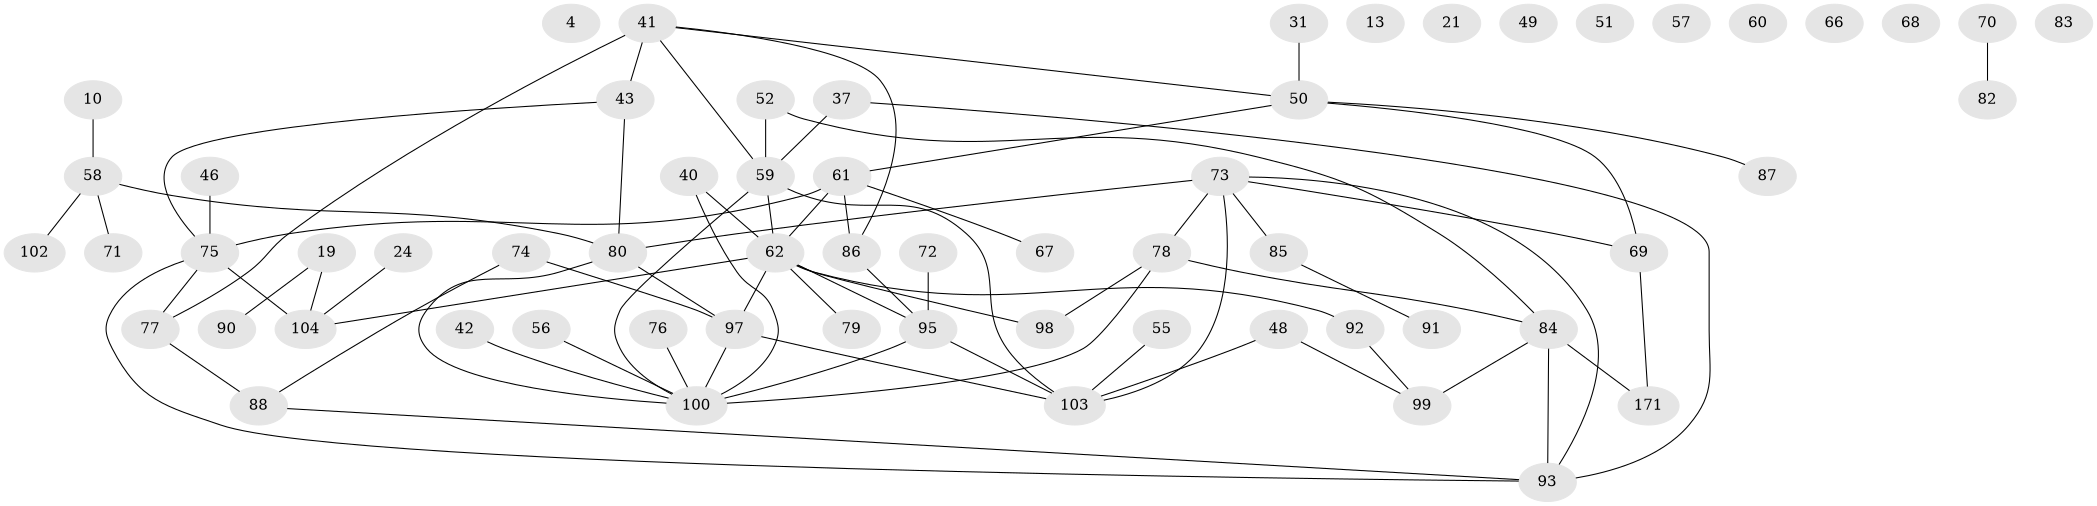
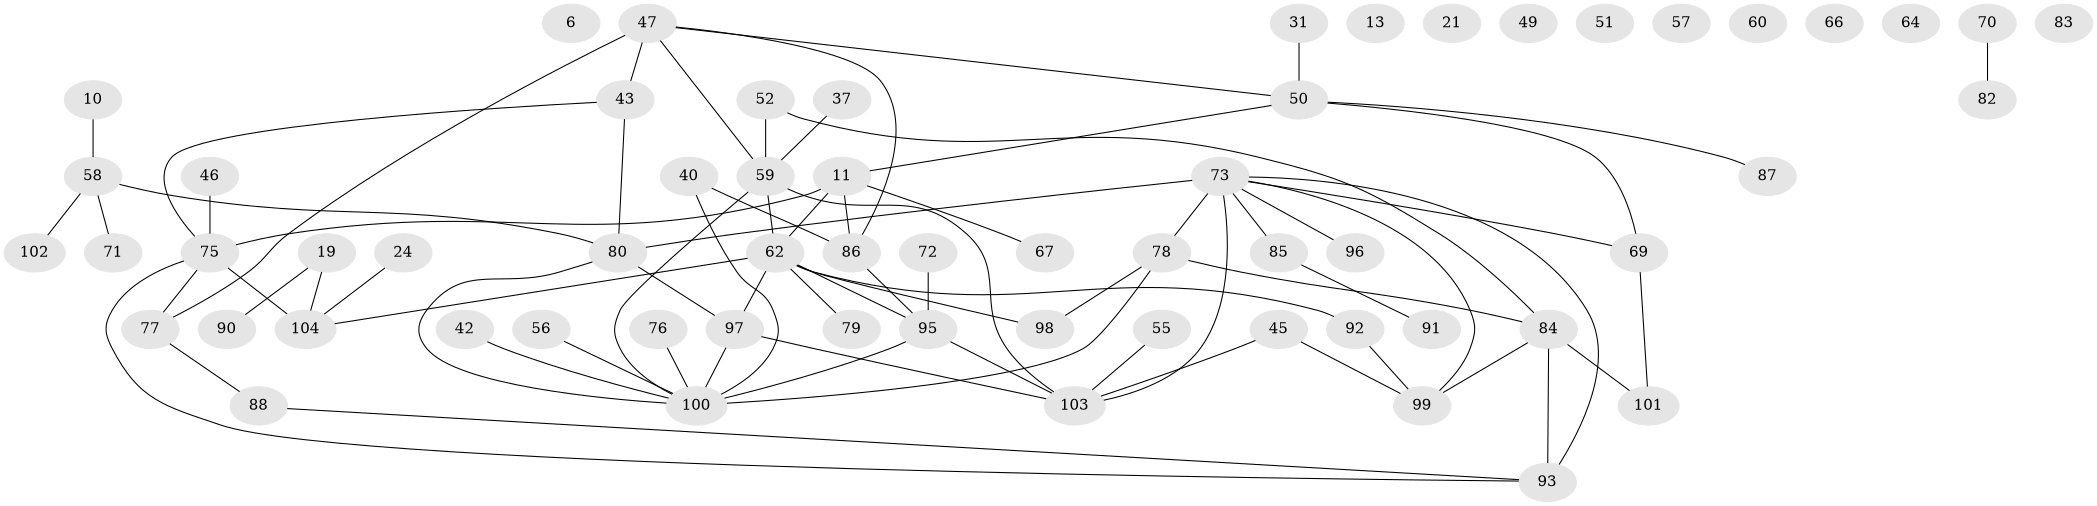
node "4": label "4" -> "6"
node "41": label "41" -> "47"
node "68": label "68" -> "64"
edge "37" -- "93": removed
node "61": label "61" -> "11"
edge "40" -- "62": now "40" -- "86"
edge "73" -- "99": added
node "74": removed
node "96": added
node "48": label "48" -> "45"
node "171": label "171" -> "101"
